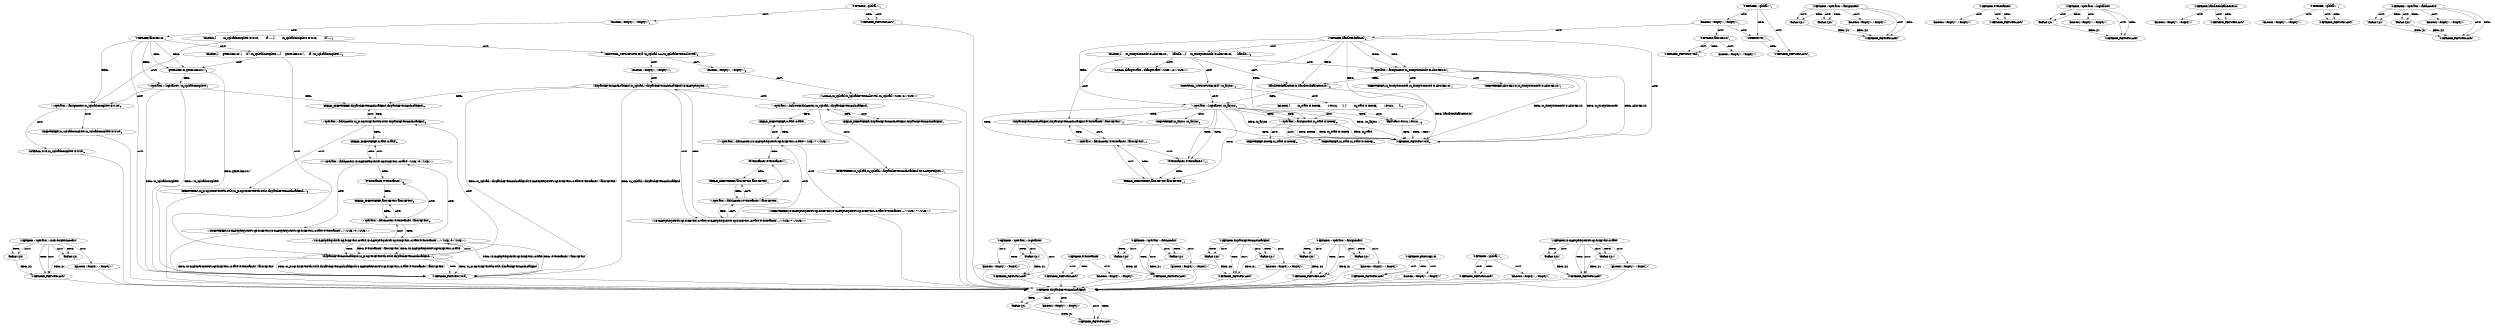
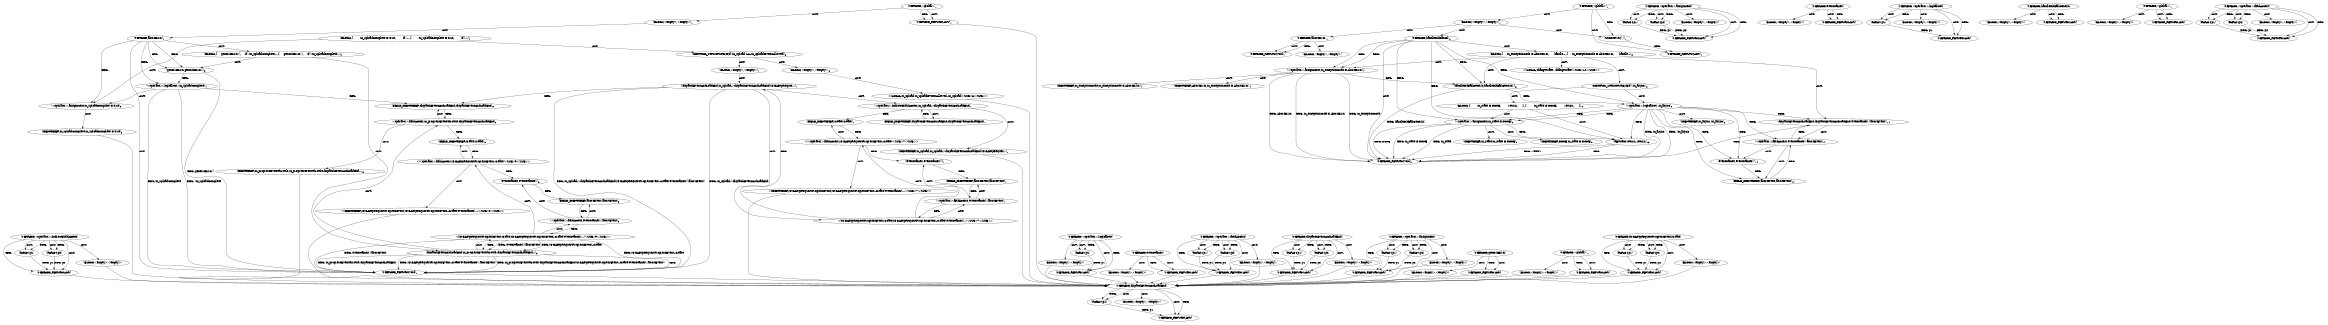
edge "(<operator>.assignment,m_state = DONE)" -> "(RETURN,return;,return;)": added, label "CFG:"
node "(LITERAL,true,m_uploadComplete = true)": removed
